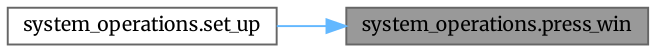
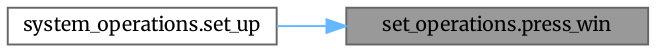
node "system_operations.press_win": label "system_operations.press_win" -> "set_operations.press_win"
